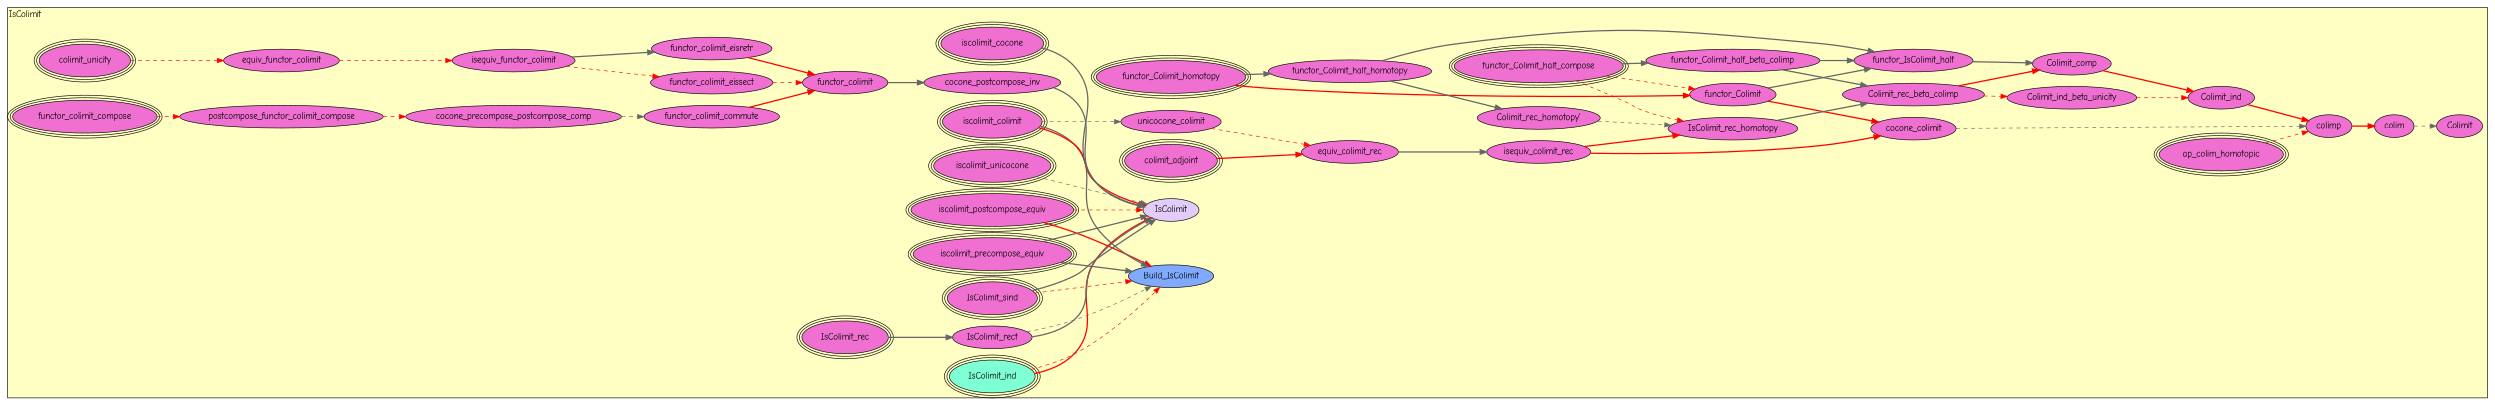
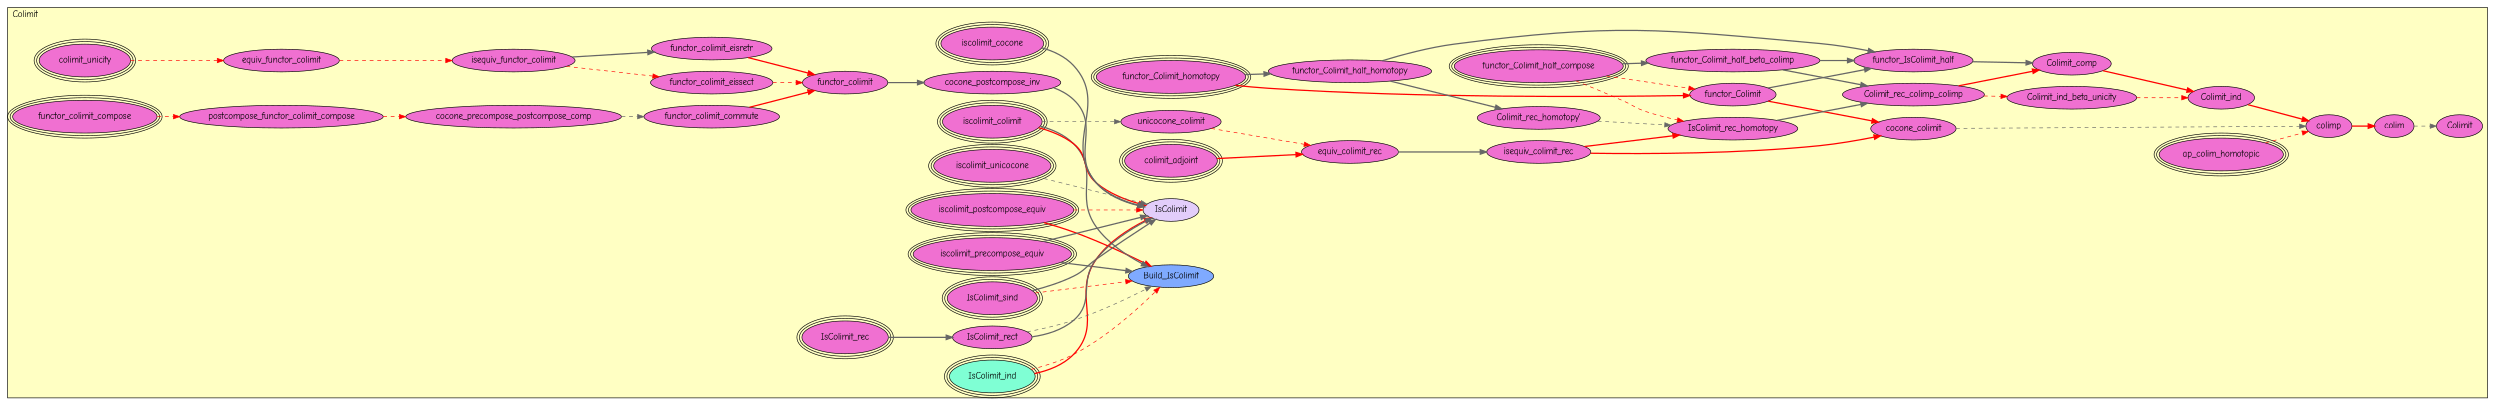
cluster "IsColimit": label "IsColimit" -> "Colimit"
node "Colimit_rec_beta_colimp": label "Colimit_rec_beta_colimp" -> "Colimit_rec_colimp_colimp"
